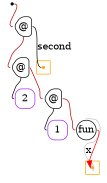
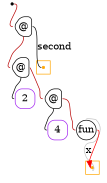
node "1": label "1" -> "4"
